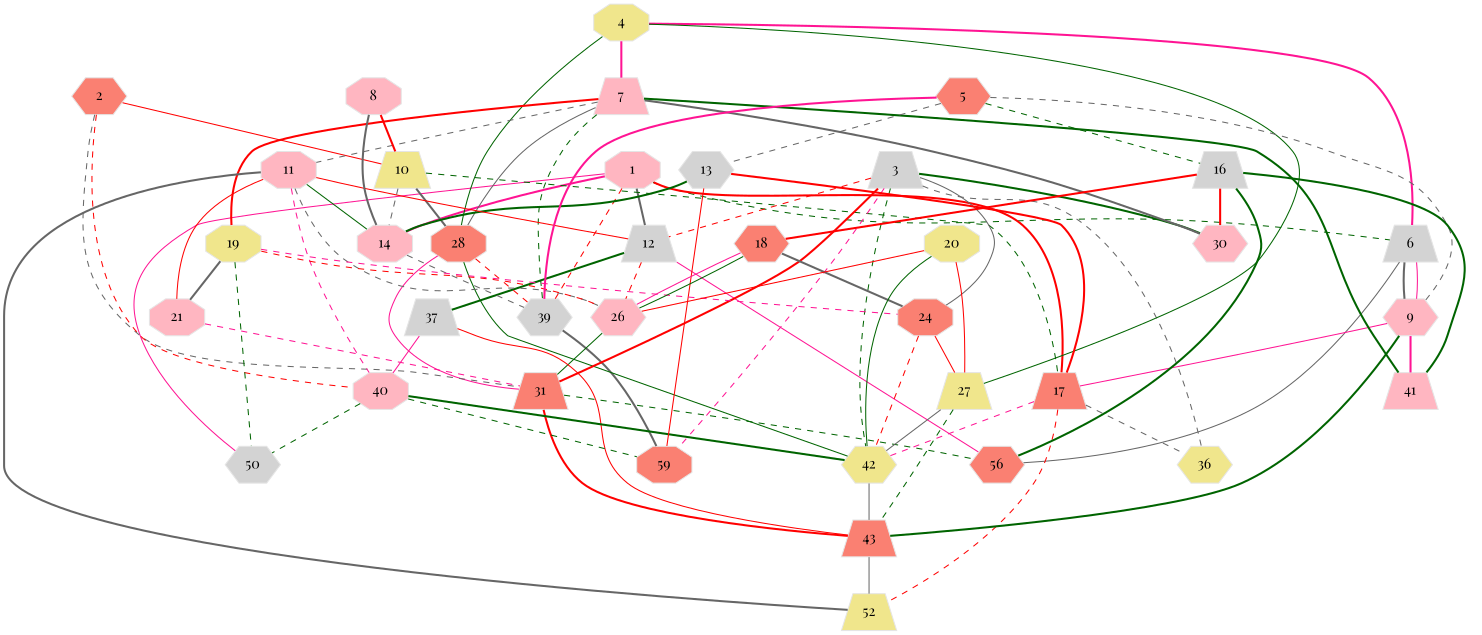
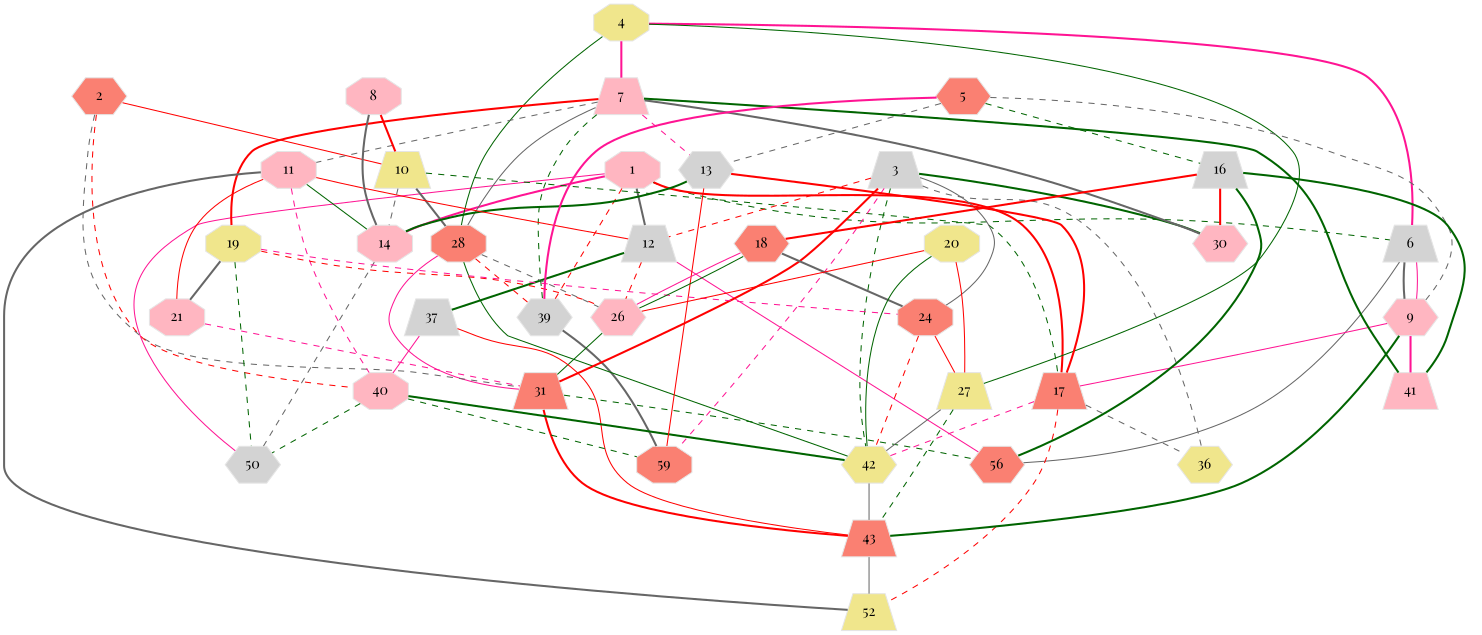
edge "7" -- "13": added
edge "14" -- "39": now "14" -- "50"
edge "11" -- "26": now "28" -- "26"
